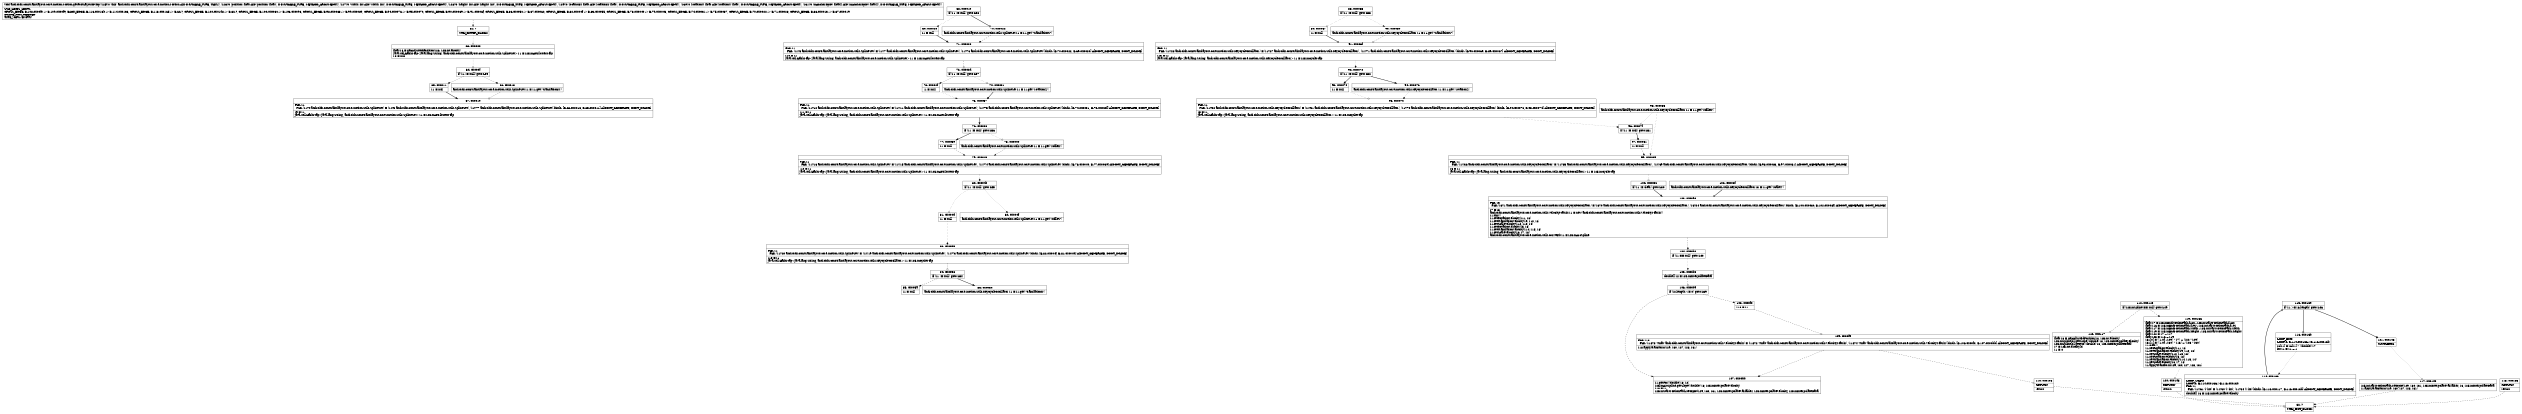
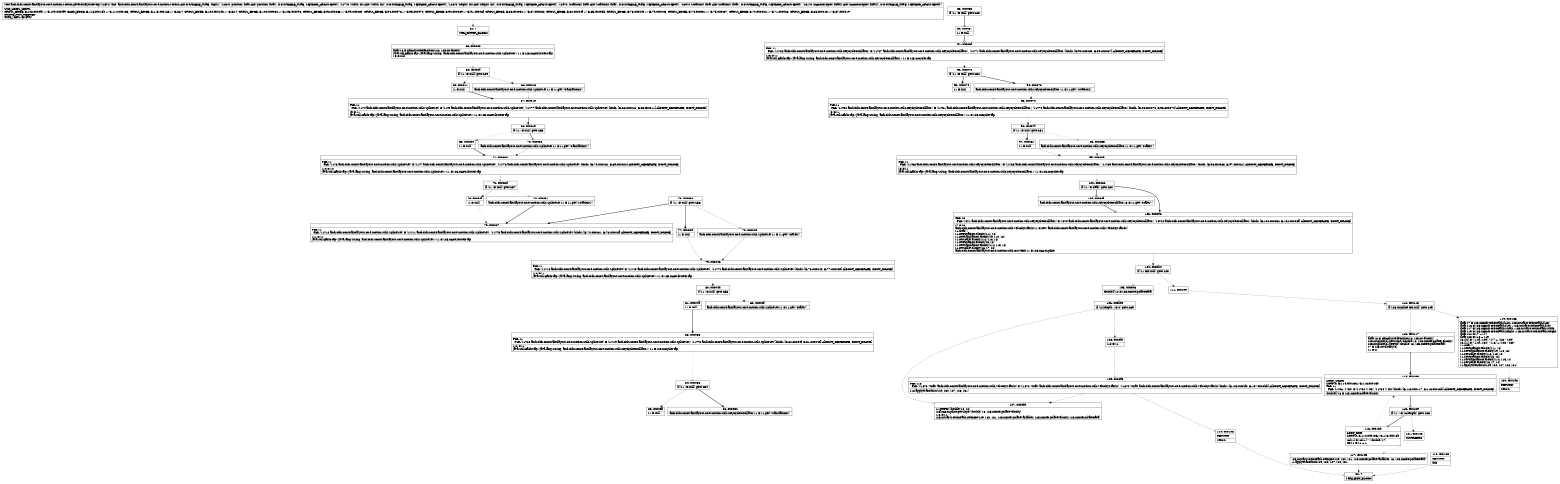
node "88: 0x0065": text "if (r1 != null) goto L53" -> "if (r1 != null) goto L23"
edge "88: 0x0065" -> "89: 0x0067": style dotted -> bold
node "90: 0x0069": removed
node "63: 0x0000": text "r3 = null" -> "r9 = null"
node "71: 0x0028": text "r10 = r1" -> "r10 = r4"
edge "98: 0x0083" -> "96: 0x007f": reversed
edge "67: 0x0019" -> "68: 0x001e": added
edge "75: 0x0037" -> "76: 0x003c": reversed
edge "76: 0x003c" -> "77: 0x003e": arrowhead normal -> diamond
edge "76: 0x003c" -> "78: 0x0040": style dotted -> dashed
edge "100: 0x008c" -> "102: 0x008f": added
node "103: 0x0096": text "r1.this()" -> "r1.clear()"
edge "81: 0x004d" -> "83: 0x0055": style dotted -> bold
edge "104: 0x00b4" -> "105: 0x00b6": arrowhead normal -> odot
edge "83: 0x0055" -> "84: 0x0058": style dashed -> dotted
edge "105: 0x00b6" -> "106: 0x00b9": style dashed -> dotted
node "111: 0x0109": added
edge "115: 0x0139" -> "121: 0x0145": style bold -> dashed
edge "106: 0x00b9" -> "107: 0x00bb": arrowhead normal -> odot
node "113: 0x0117": text "r1 = 0" -> "r1 = 8"
edge "113: 0x0117" -> "114: 0x0136": added
node "118: 0x0165": text "return" -> "this"
edge "120: 0x01d8" -> "62: ?": removed
